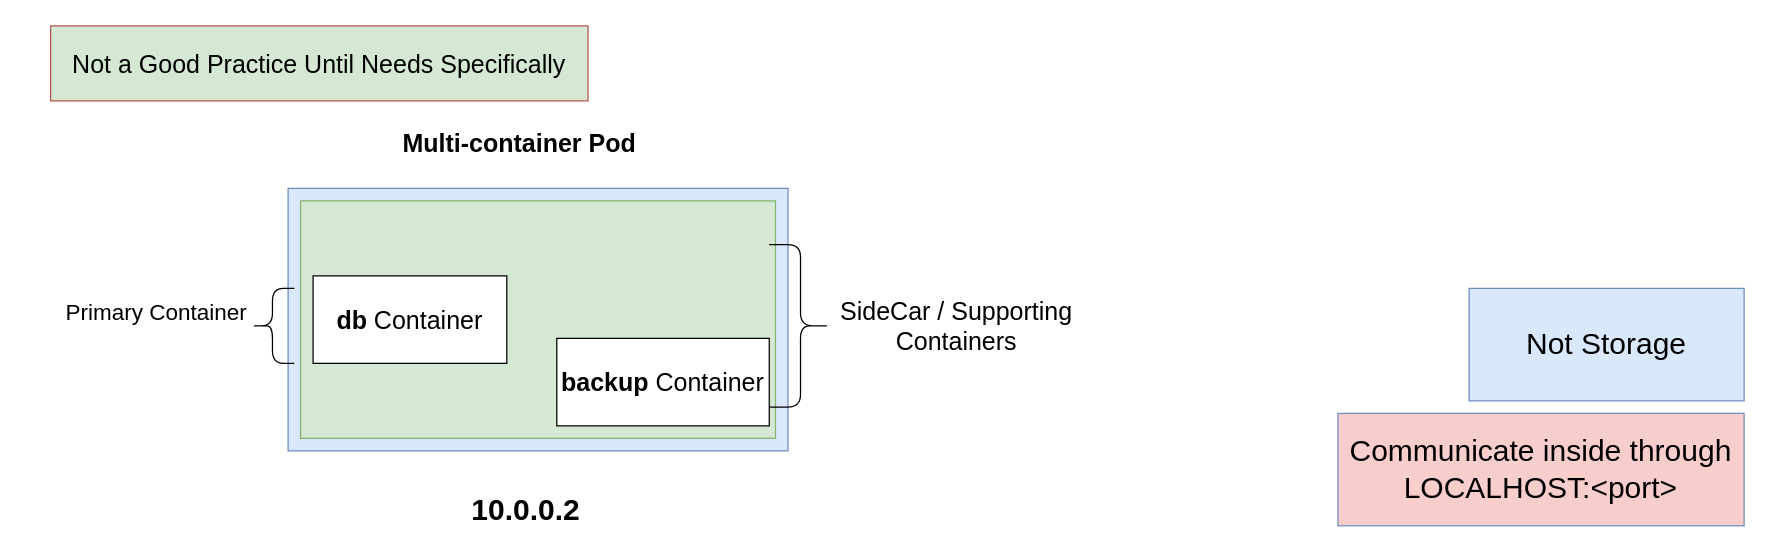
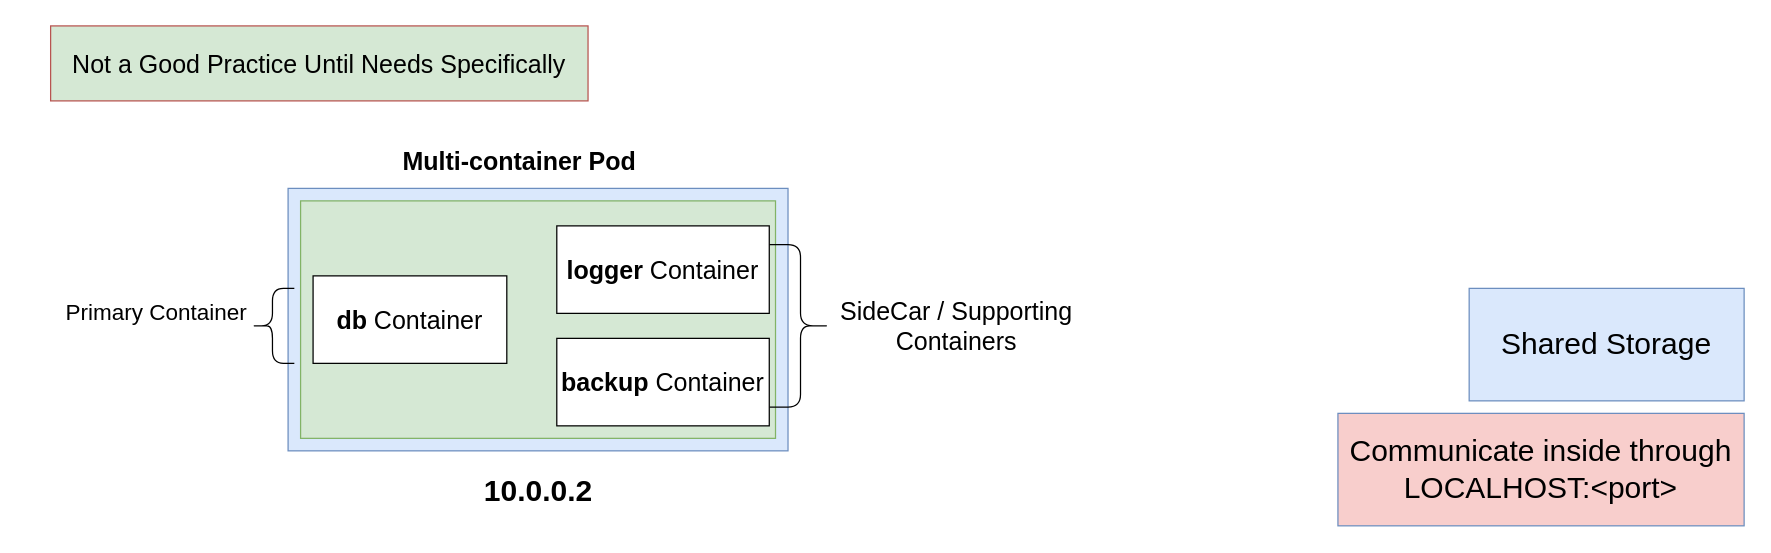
node "Multi-container Pod": moved (551, 144) -> (551, 163)
node "logger Container": added
node "Not Storage": label "Not Storage" -> "Shared Storage"
node "10.0.0.2": moved (526, 511) -> (538, 492)
